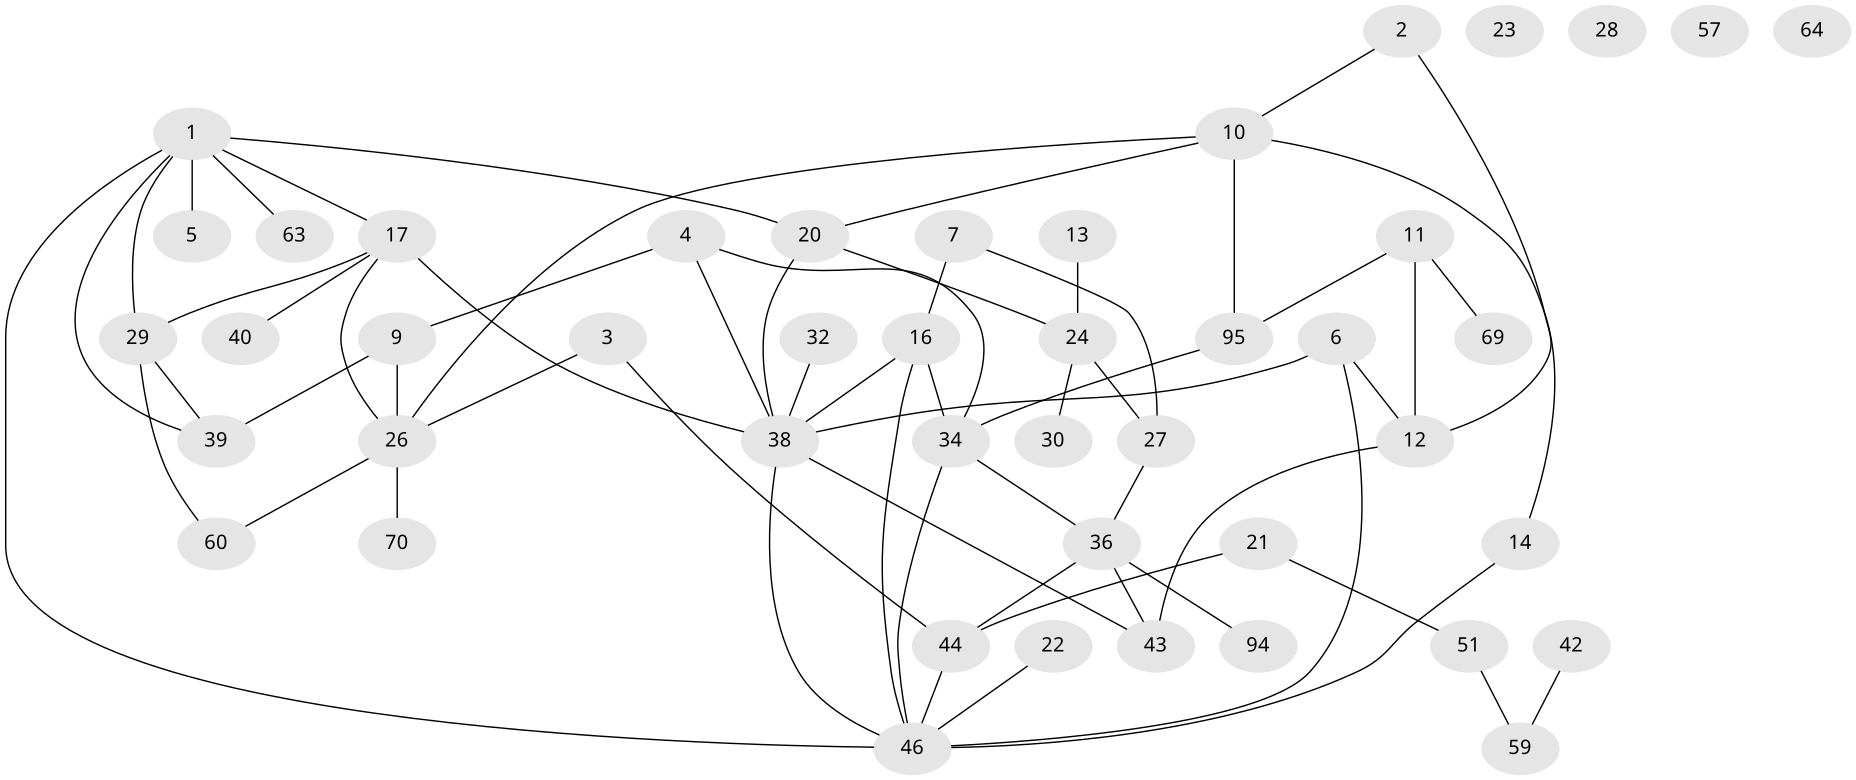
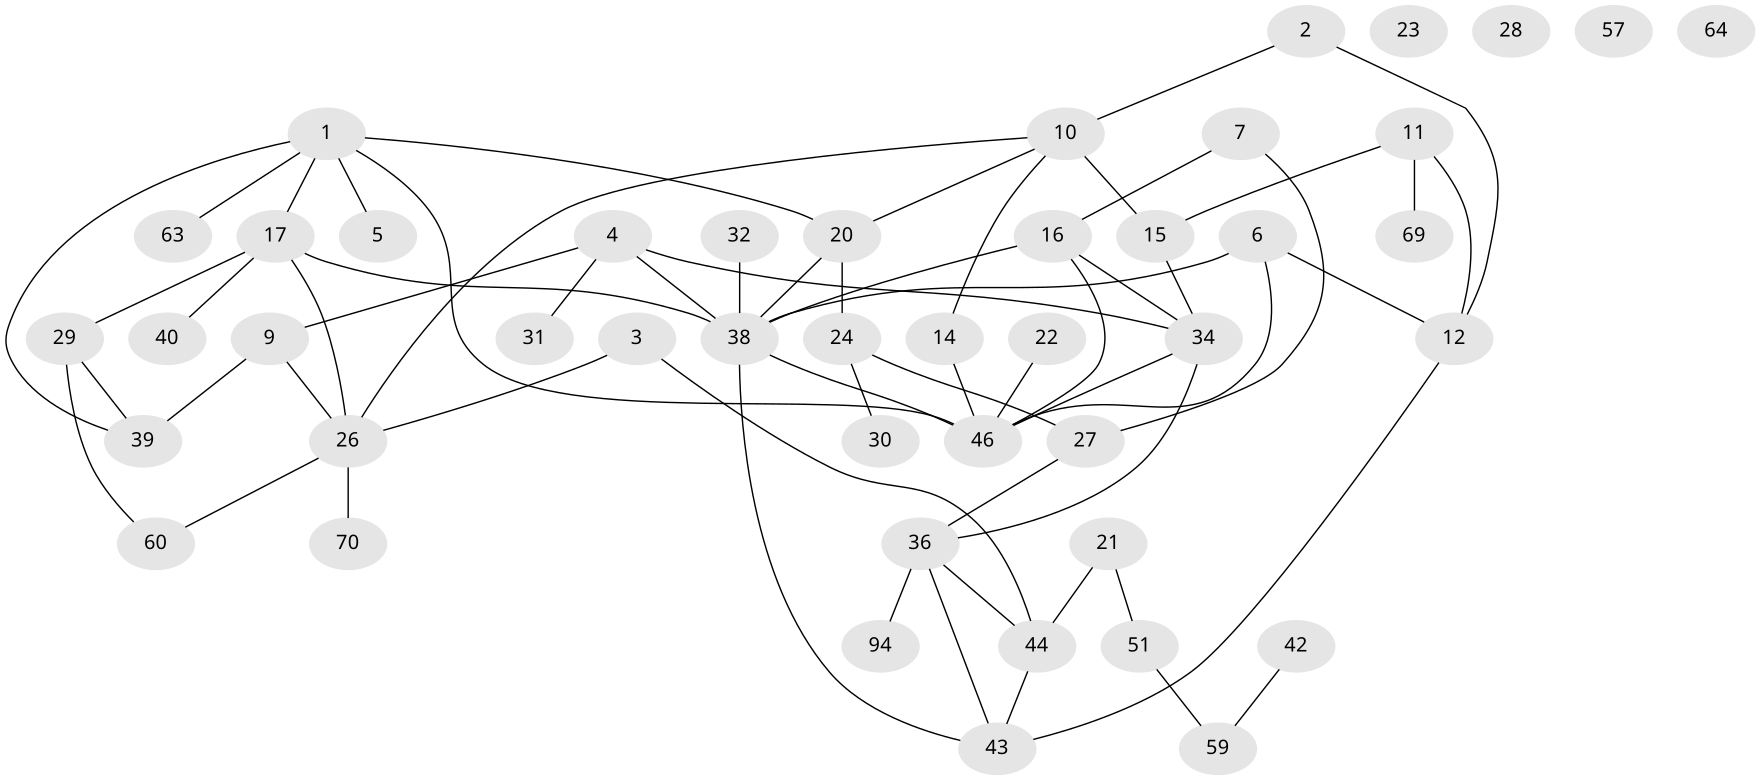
edge "1" -- "29": removed
node "13": removed
node "31": added
node "95": label "95" -> "15"
edge "44" -- "46": now "44" -- "43"
